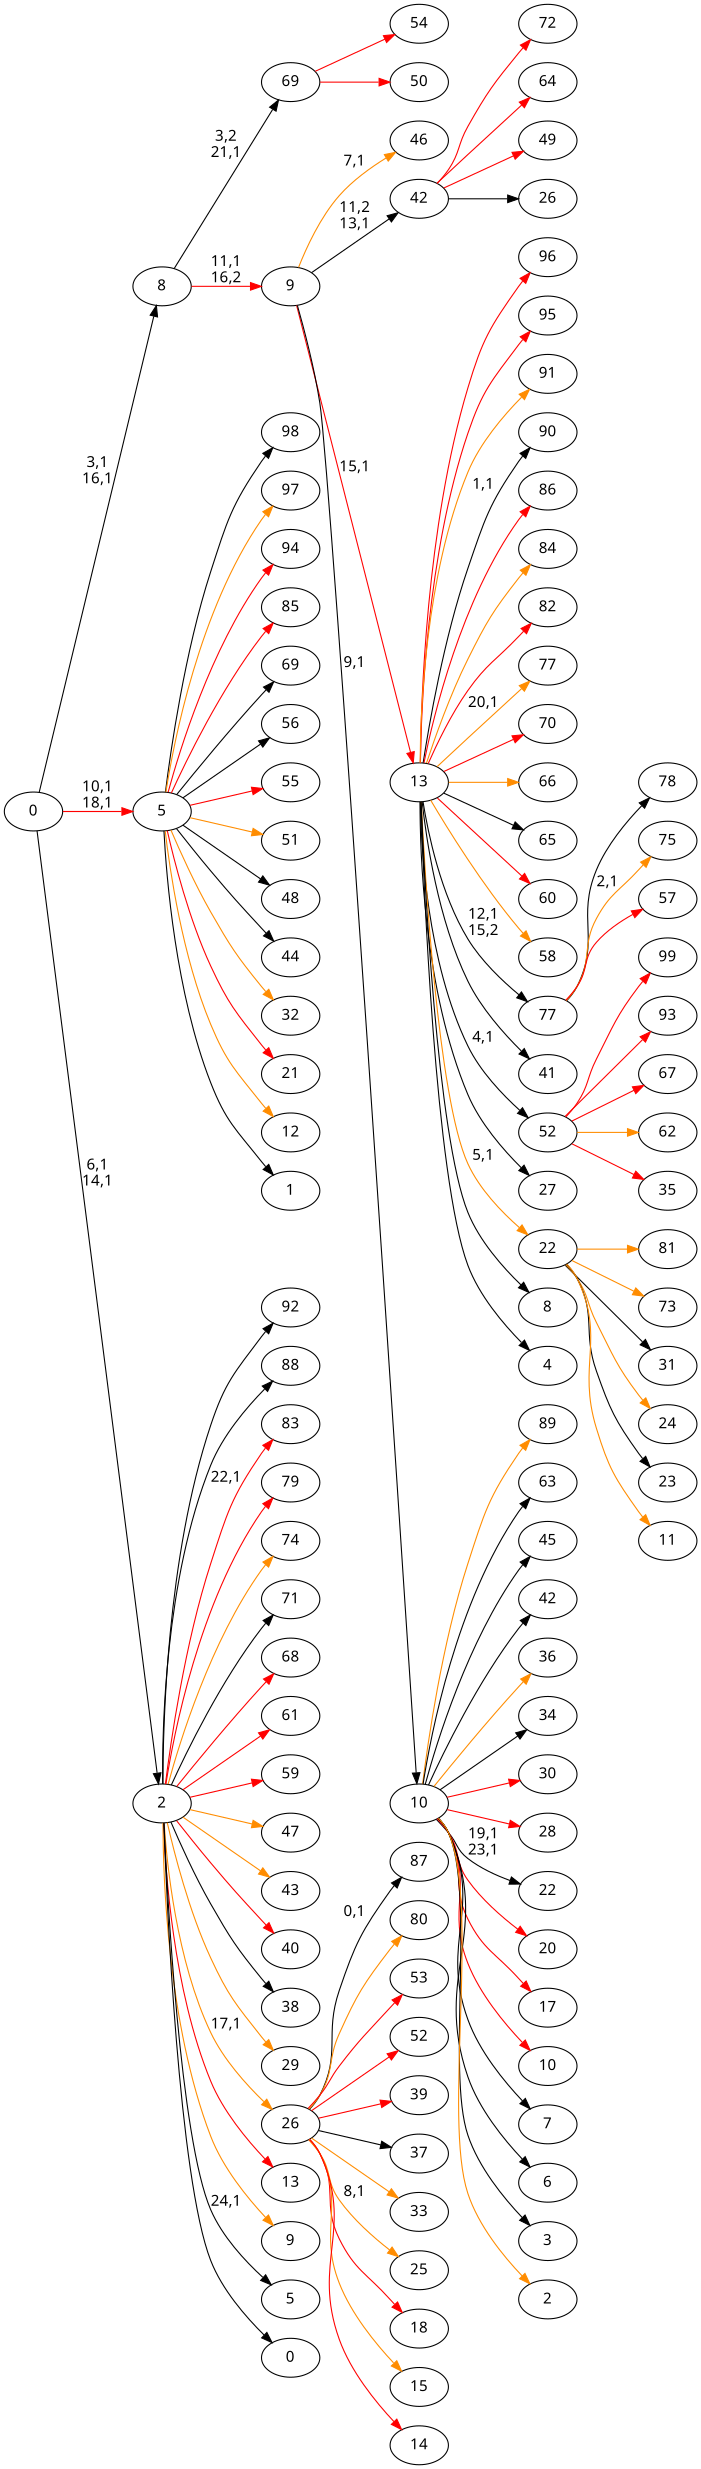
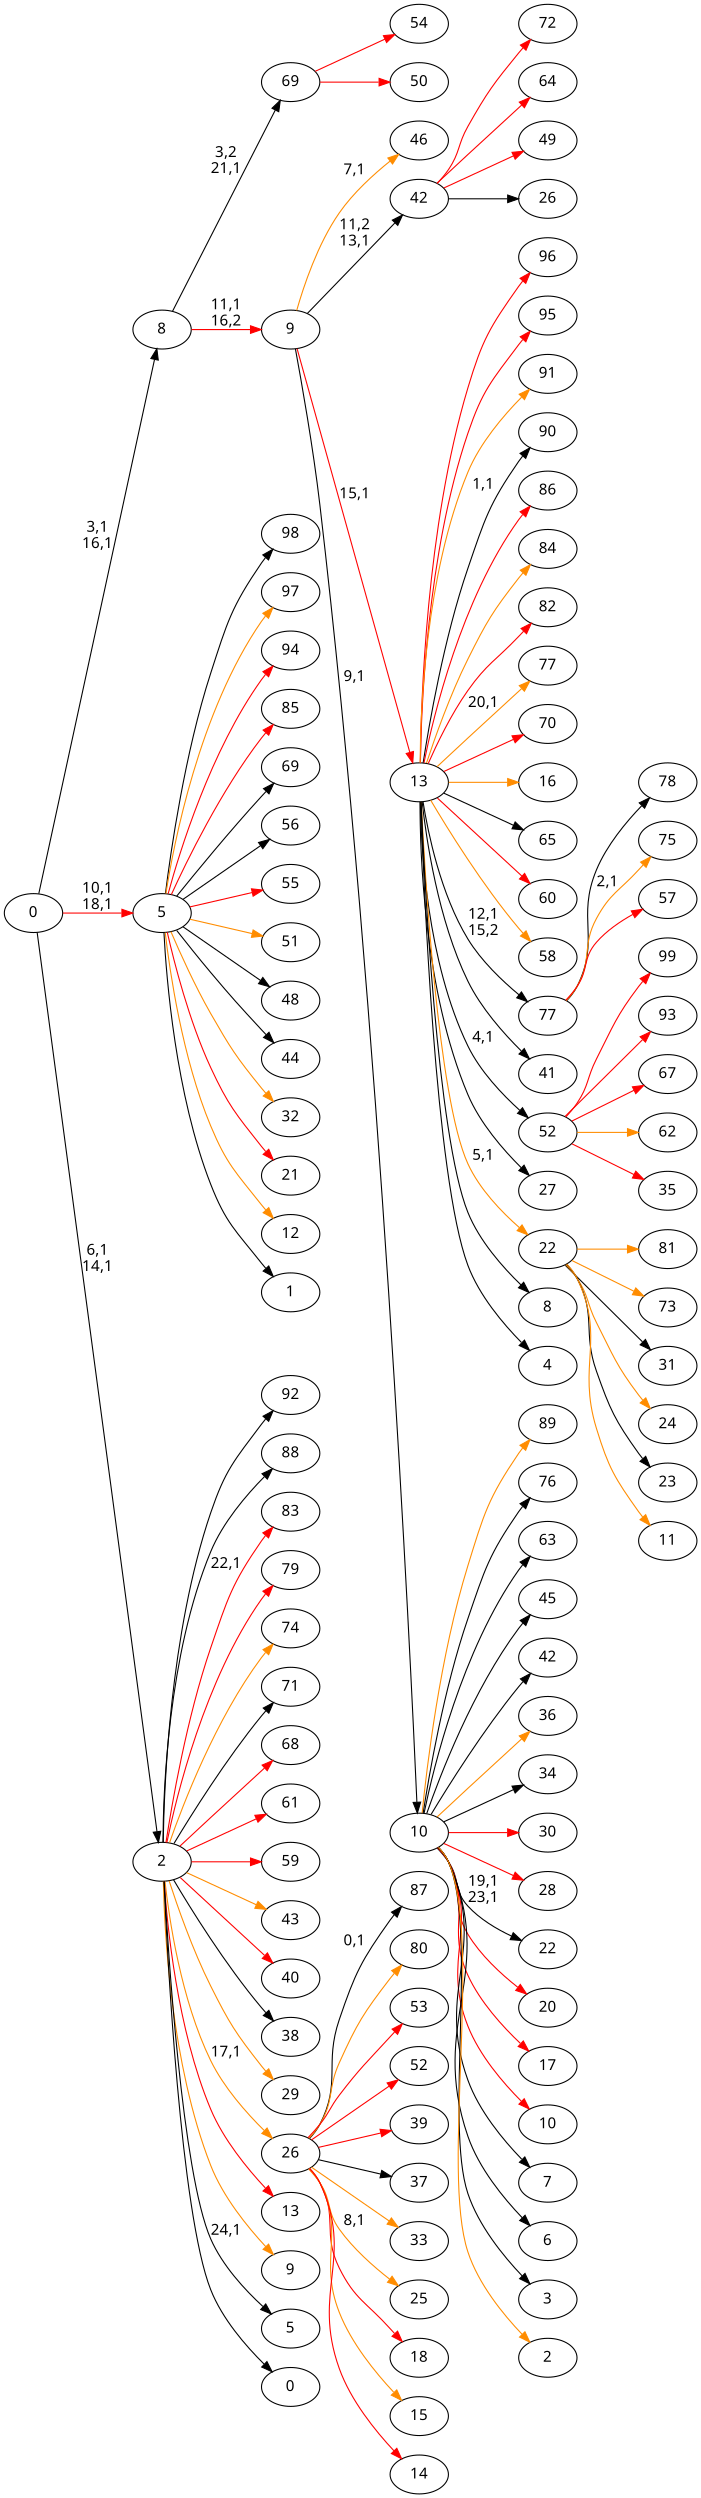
node "66": label "66" -> "16"
node "76": added
node "47": removed
